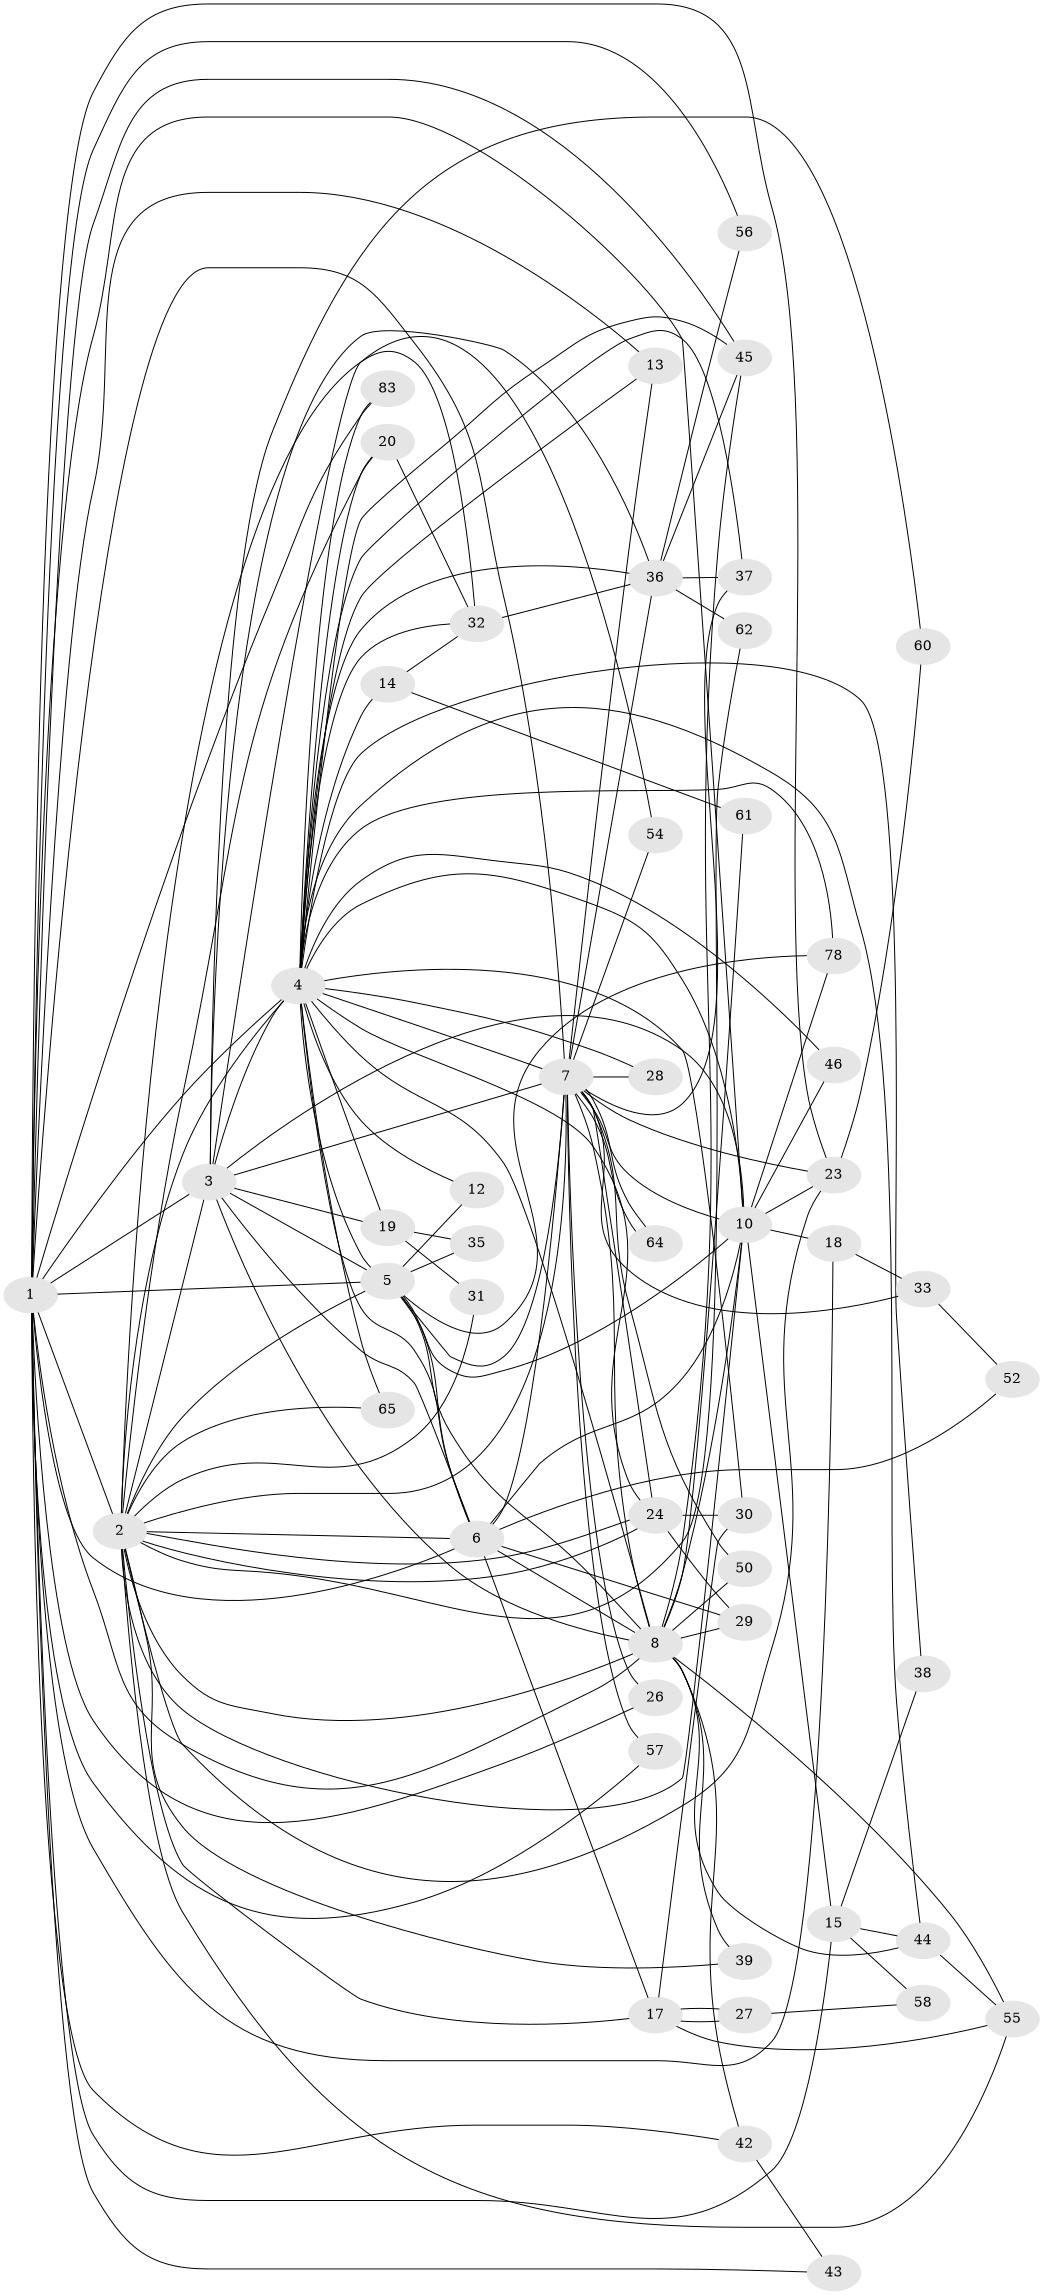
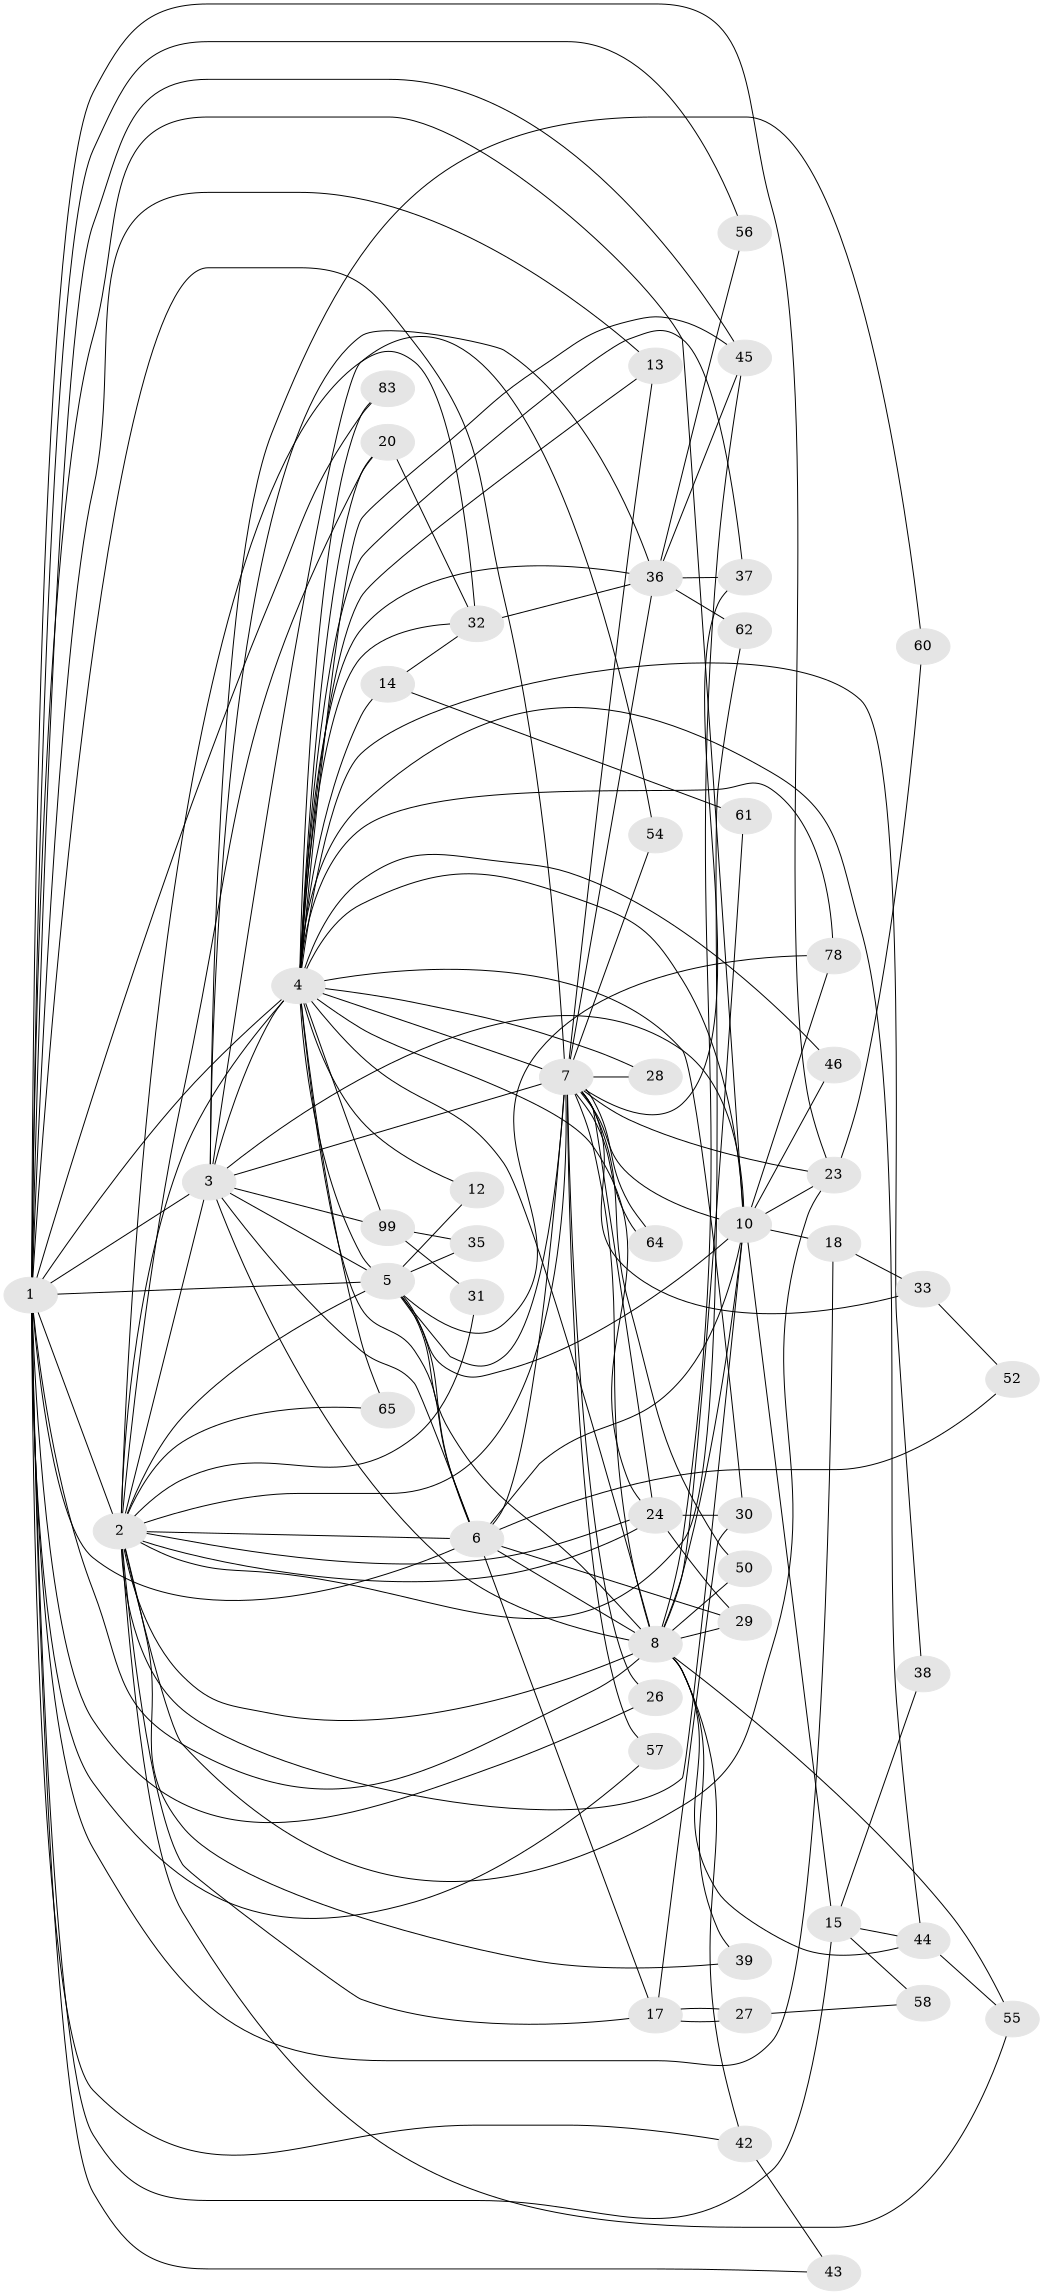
node "19": label "19" -> "99"
edge "17" -- "55": removed
